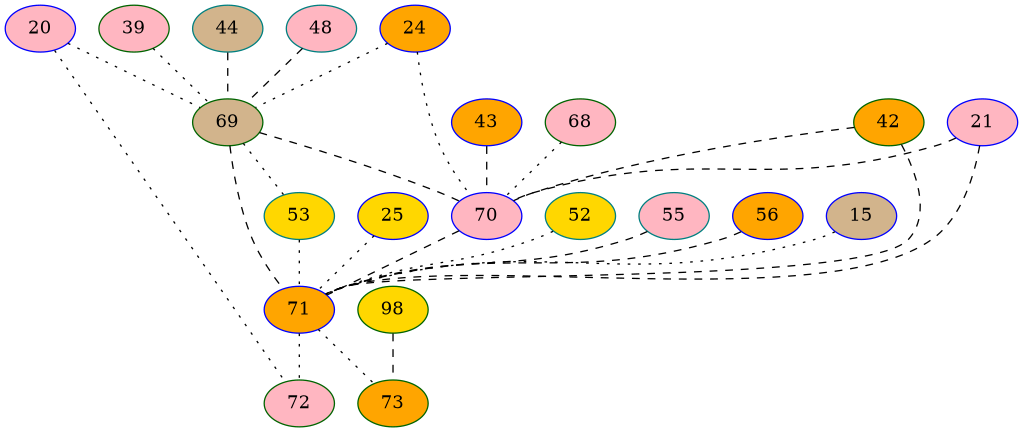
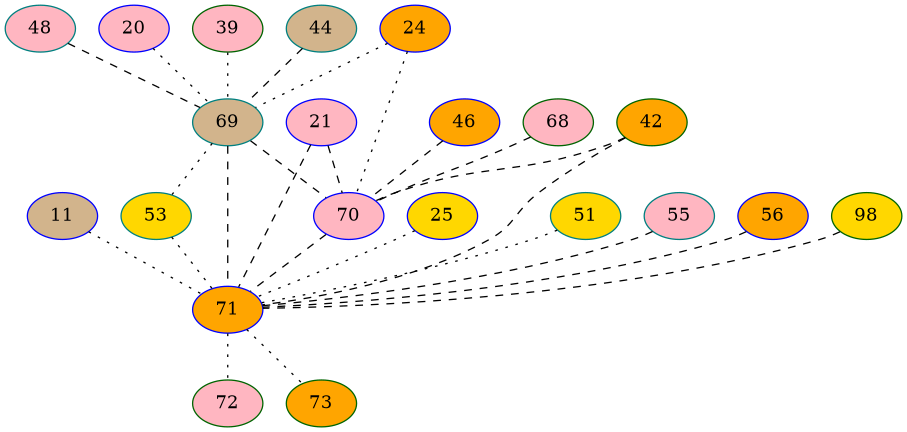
node "69": color darkgreen -> teal
node "43": label "43" -> "46"
edge "68" -- "70": style dotted -> dashed
edge "20" -- "72": removed
node "52": label "52" -> "51"
node "15": label "15" -> "11"
edge "98" -- "73": now "98" -- "71"
